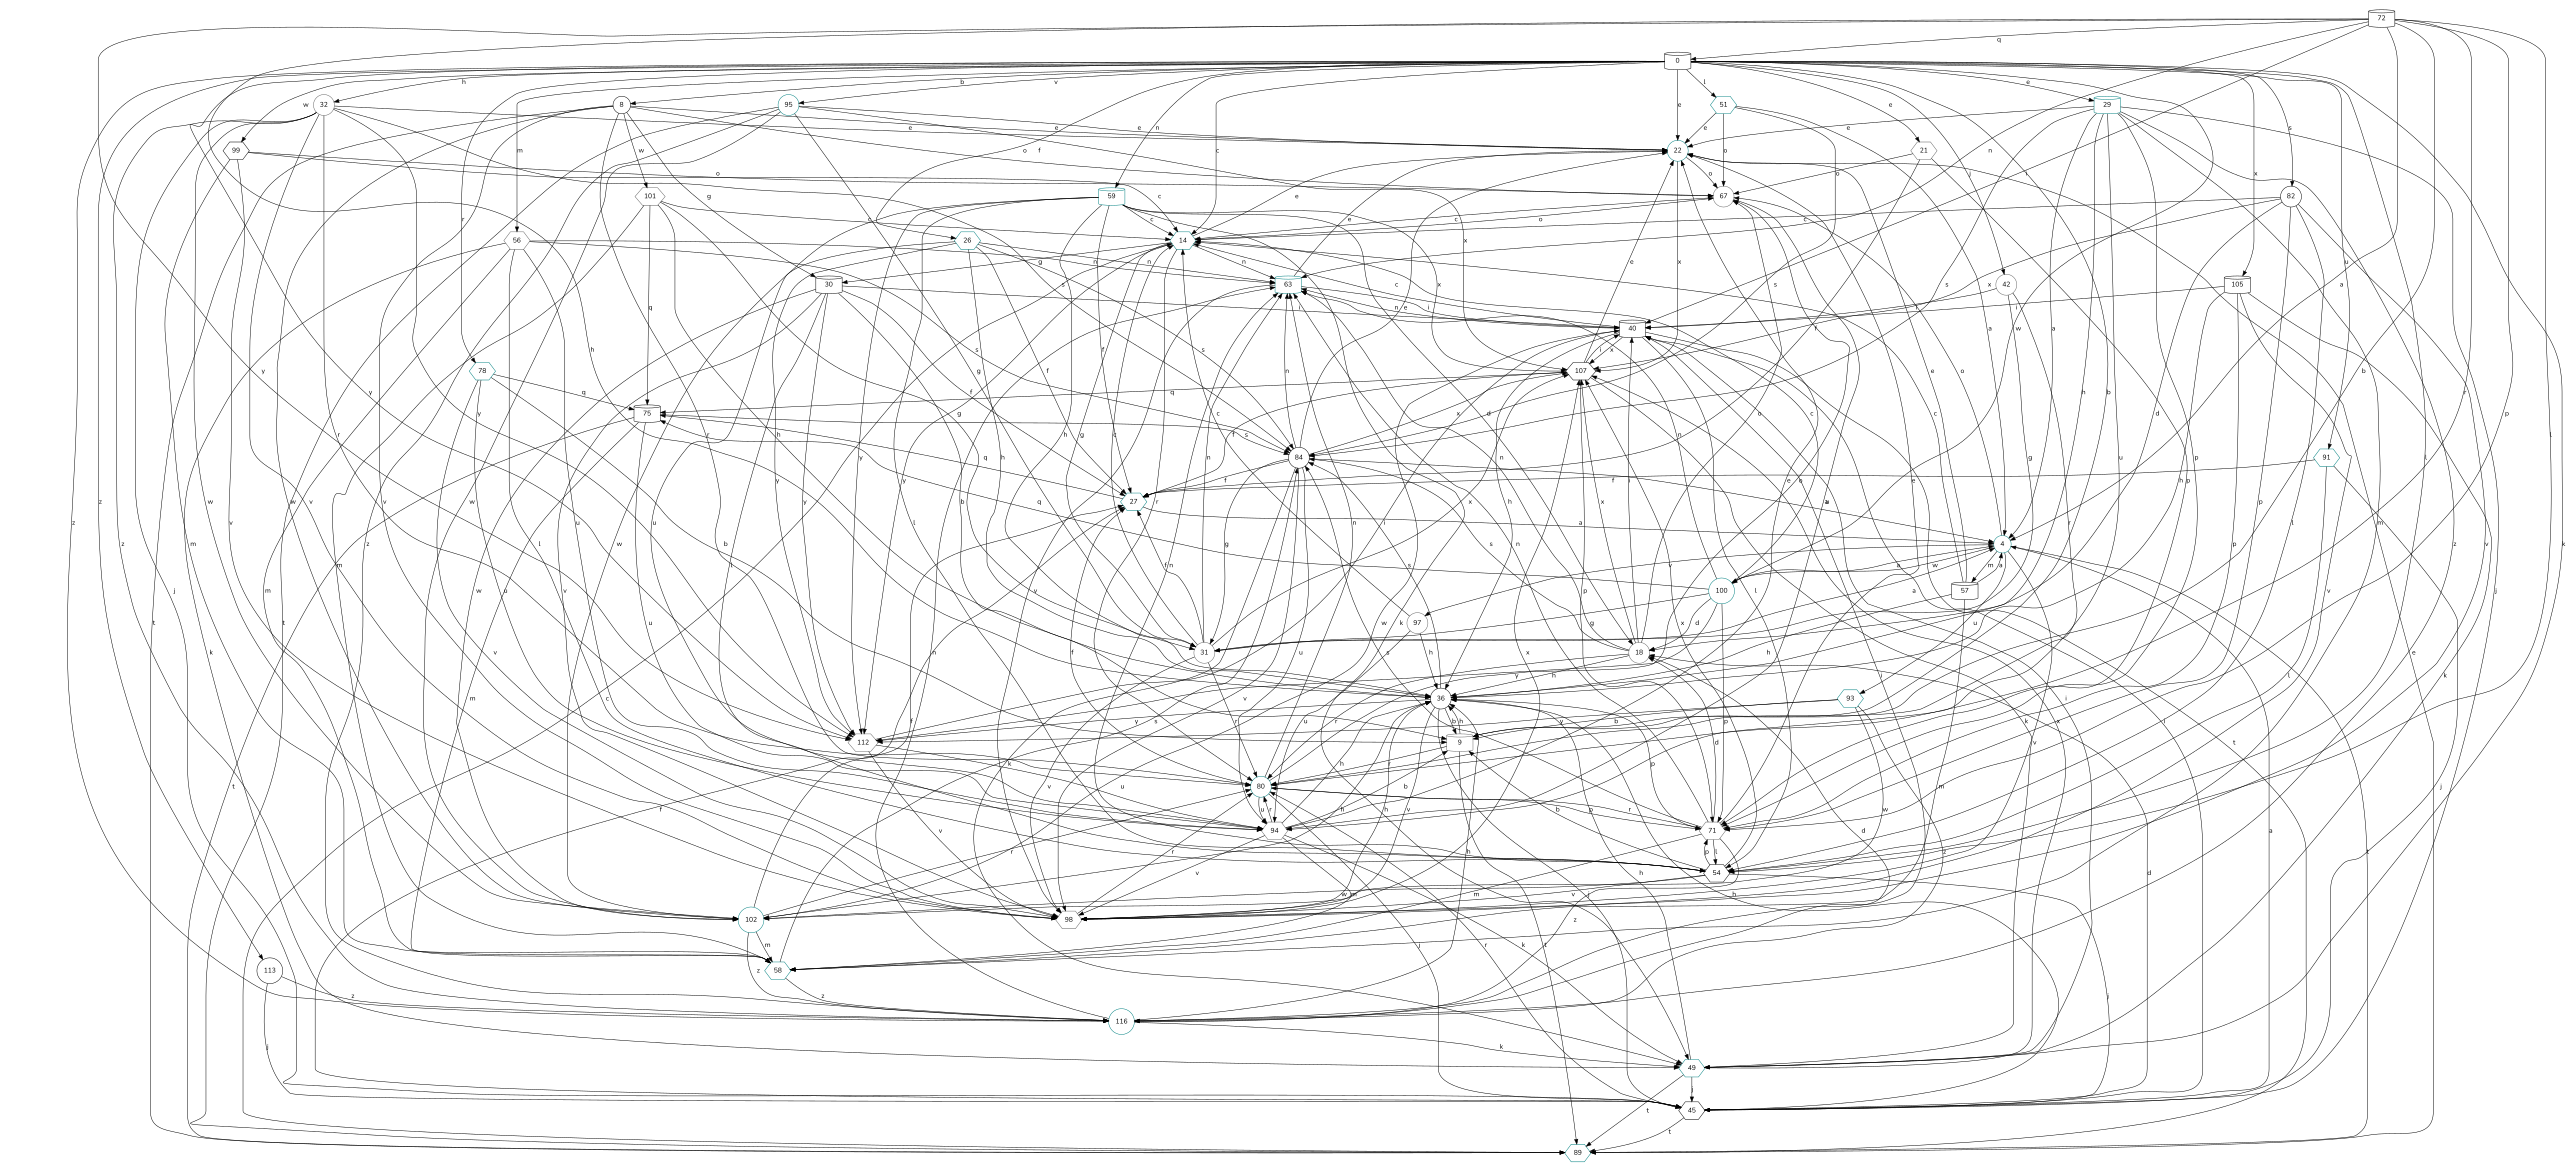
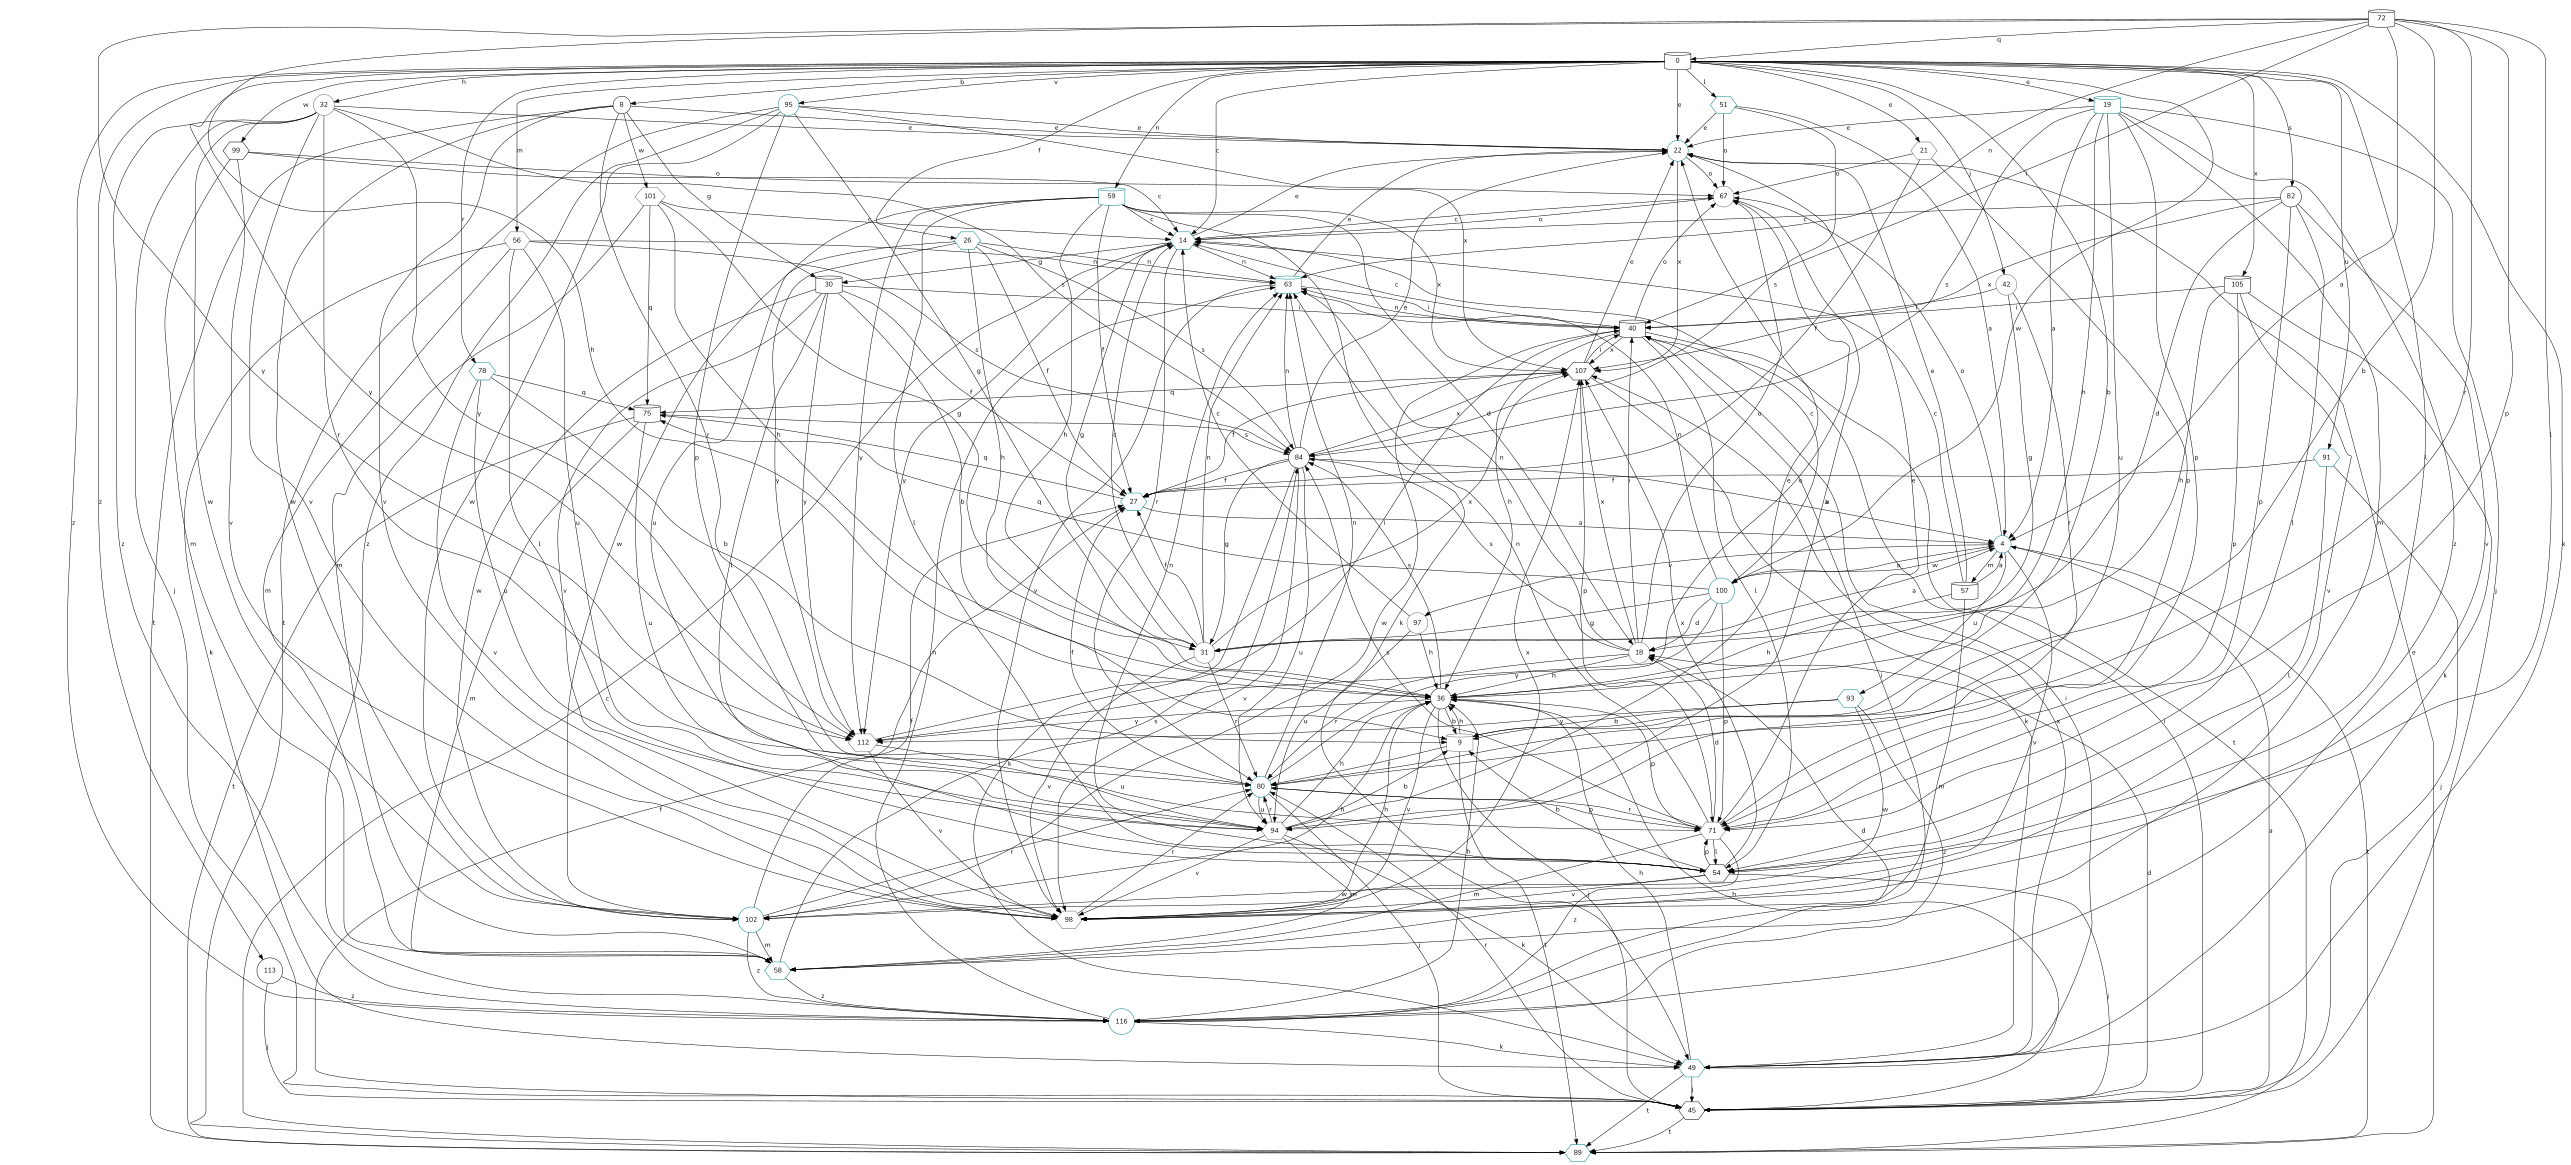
node "29": label "29" -> "19"
edge "8" -> "67": now "40" -> "67"
edge "95" -> "71": added, label "p"
